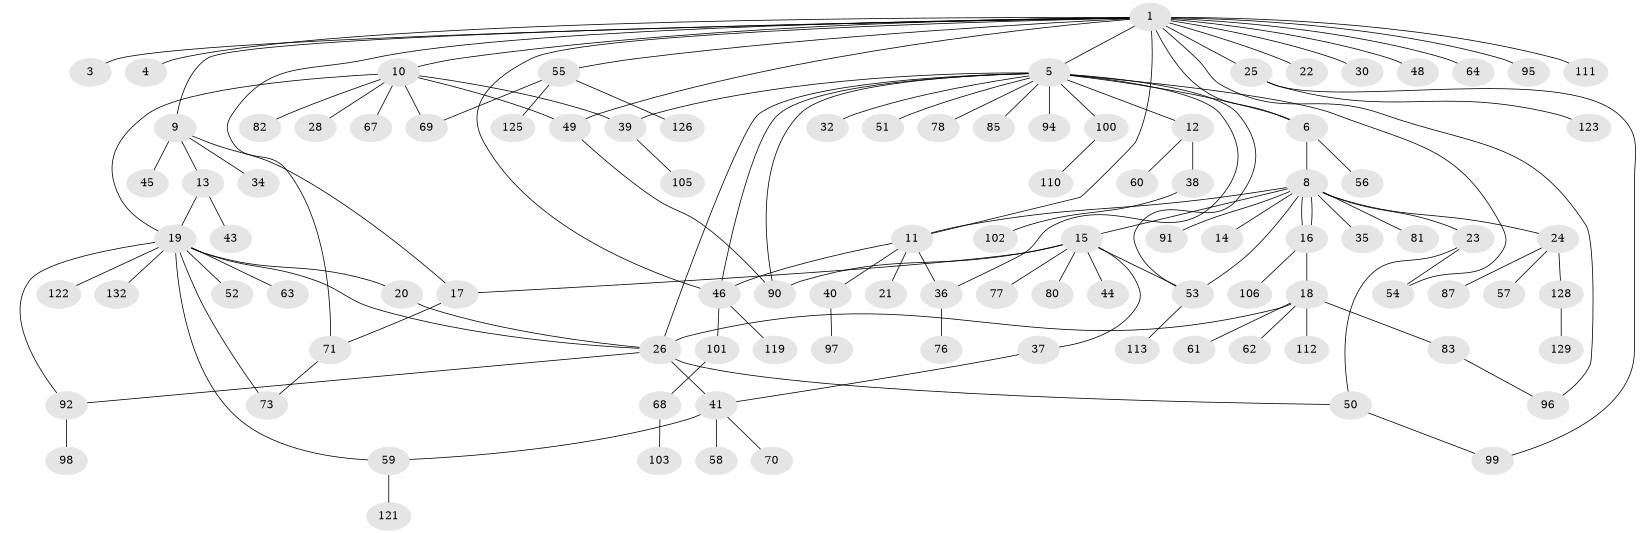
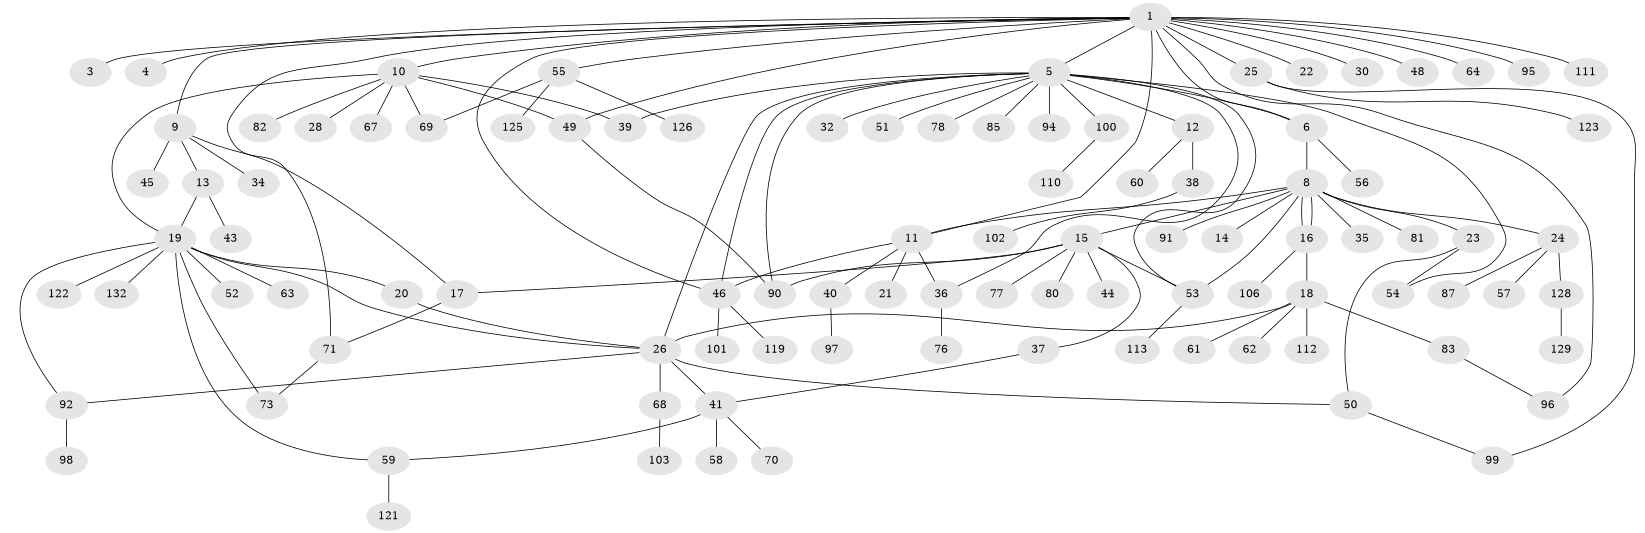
node "105": removed
edge "101" -- "68": now "26" -- "68"
